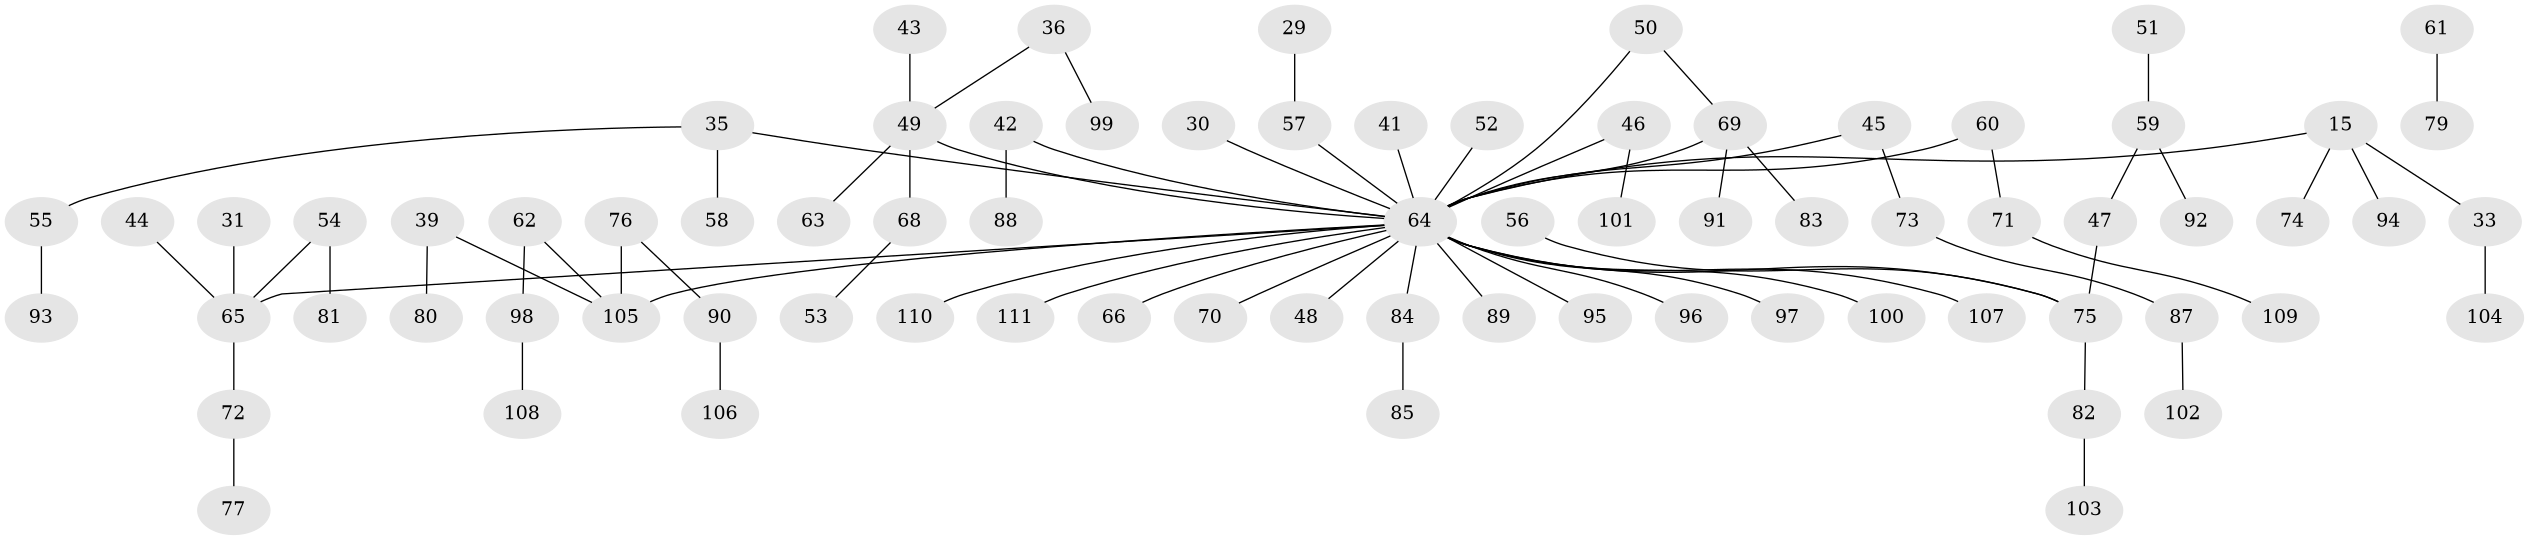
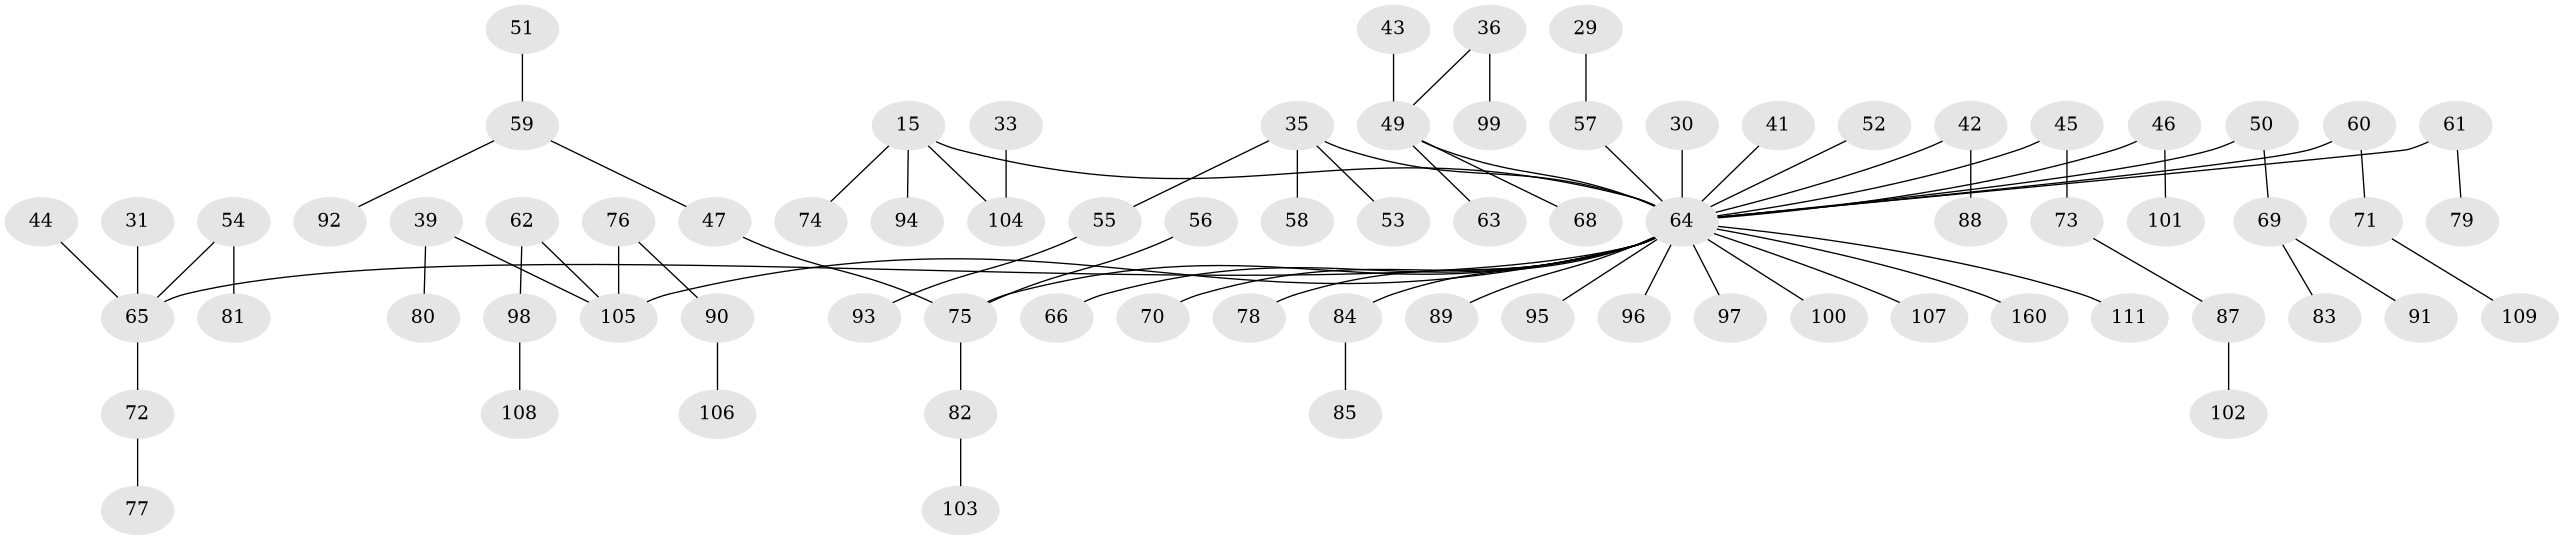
edge "69" -- "64": now "61" -- "64"
edge "15" -- "33": now "15" -- "104"
edge "68" -- "53": now "35" -- "53"
node "110": label "110" -> "160"
node "48": label "48" -> "78"
